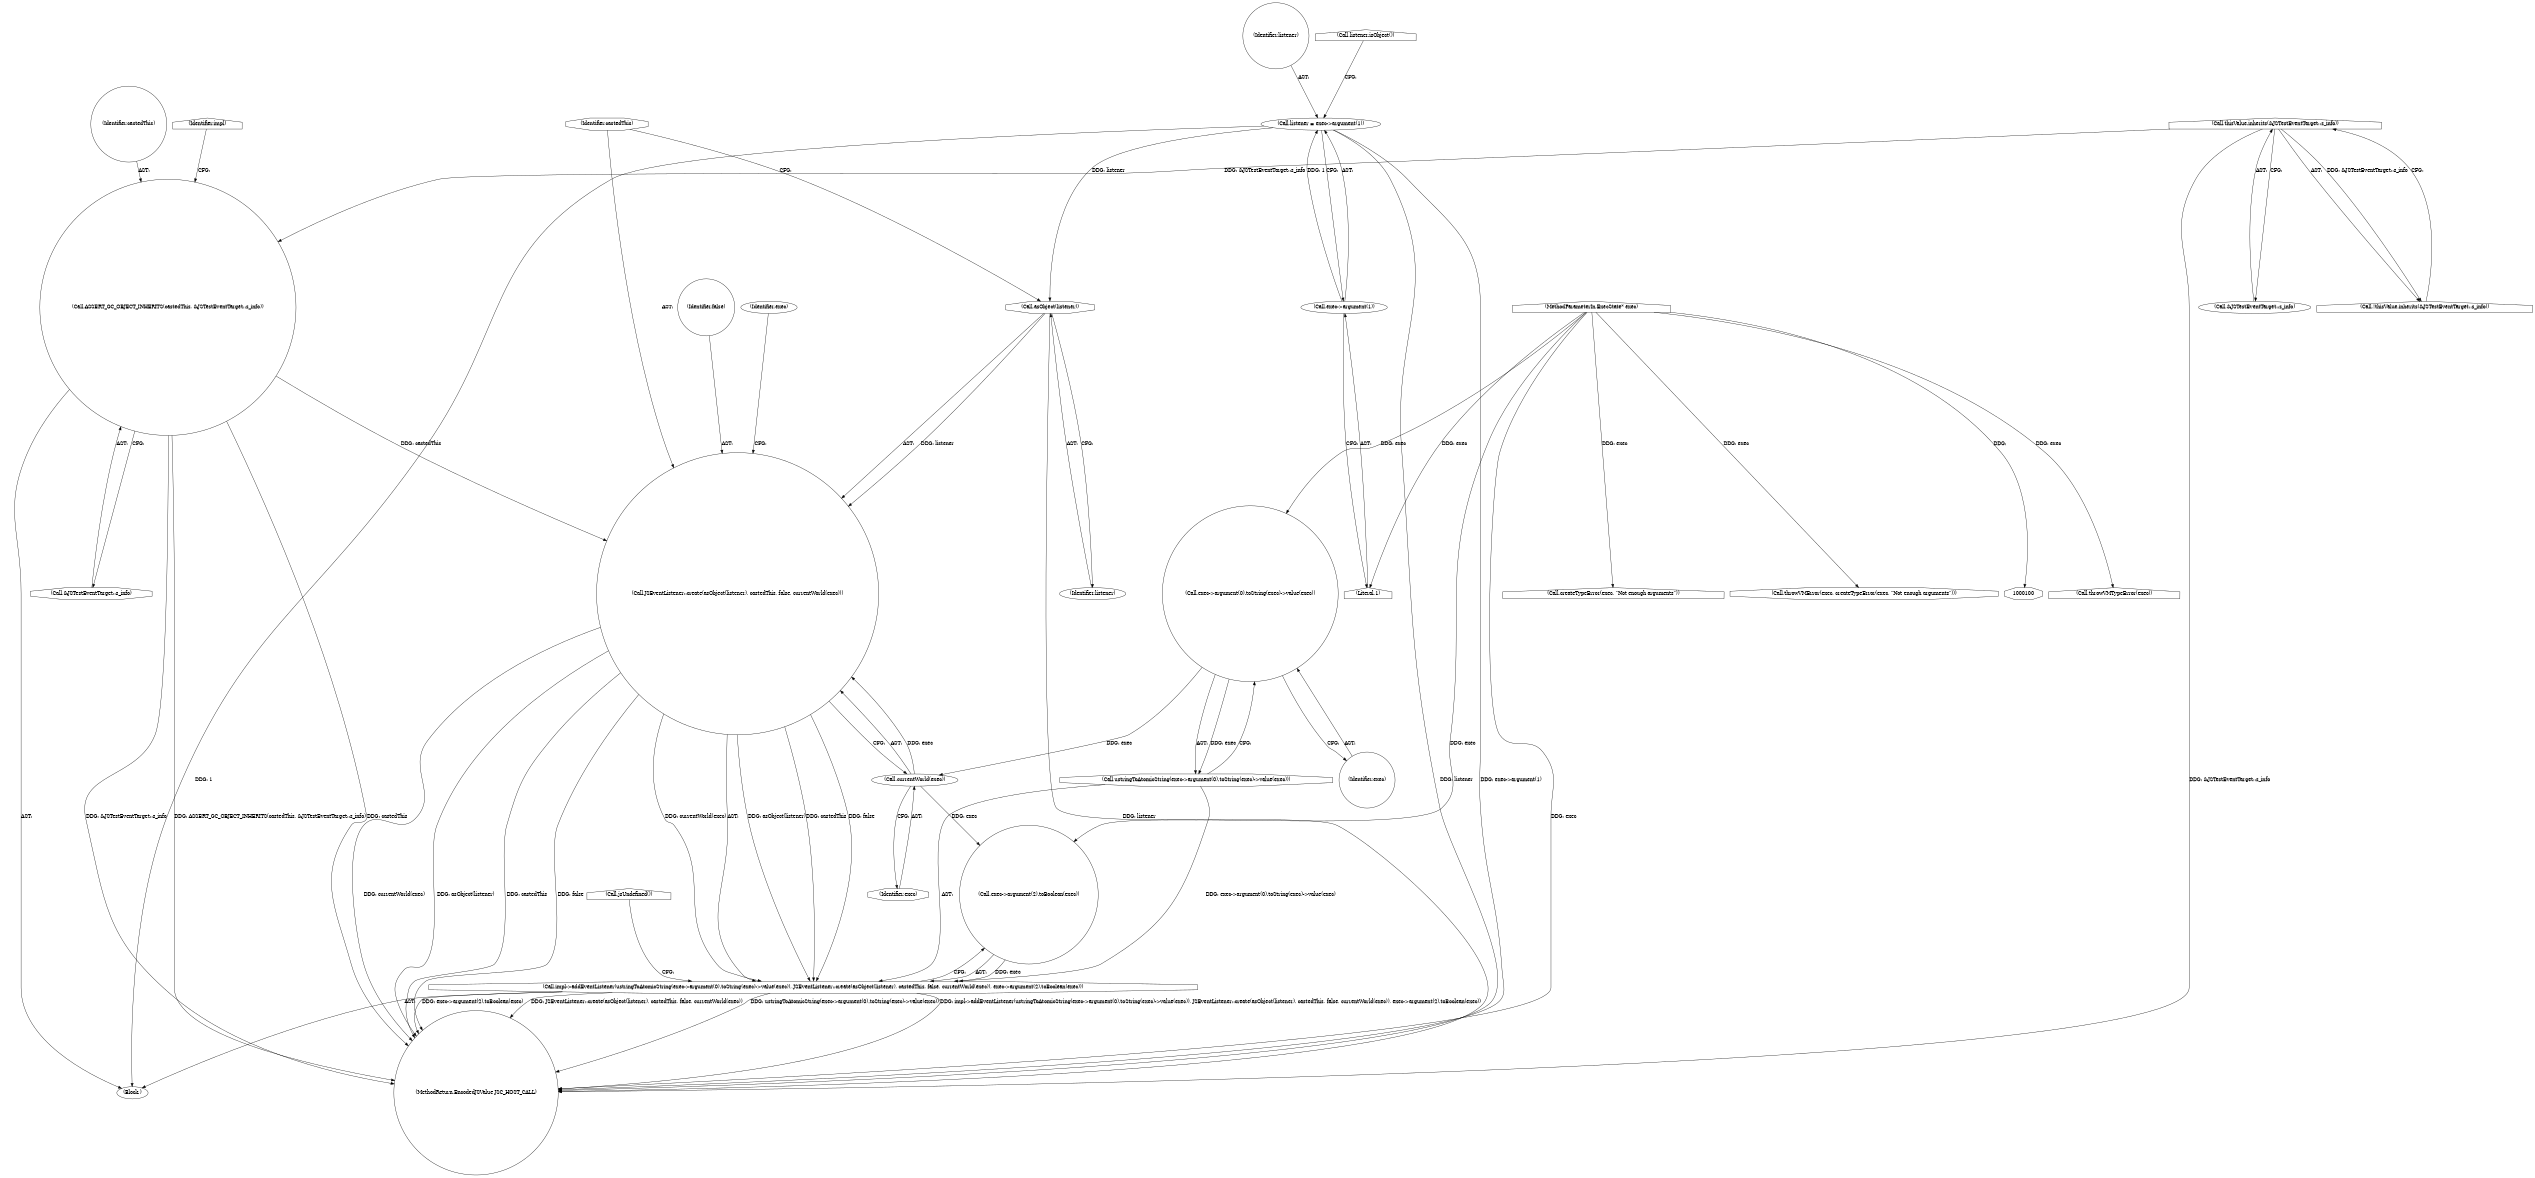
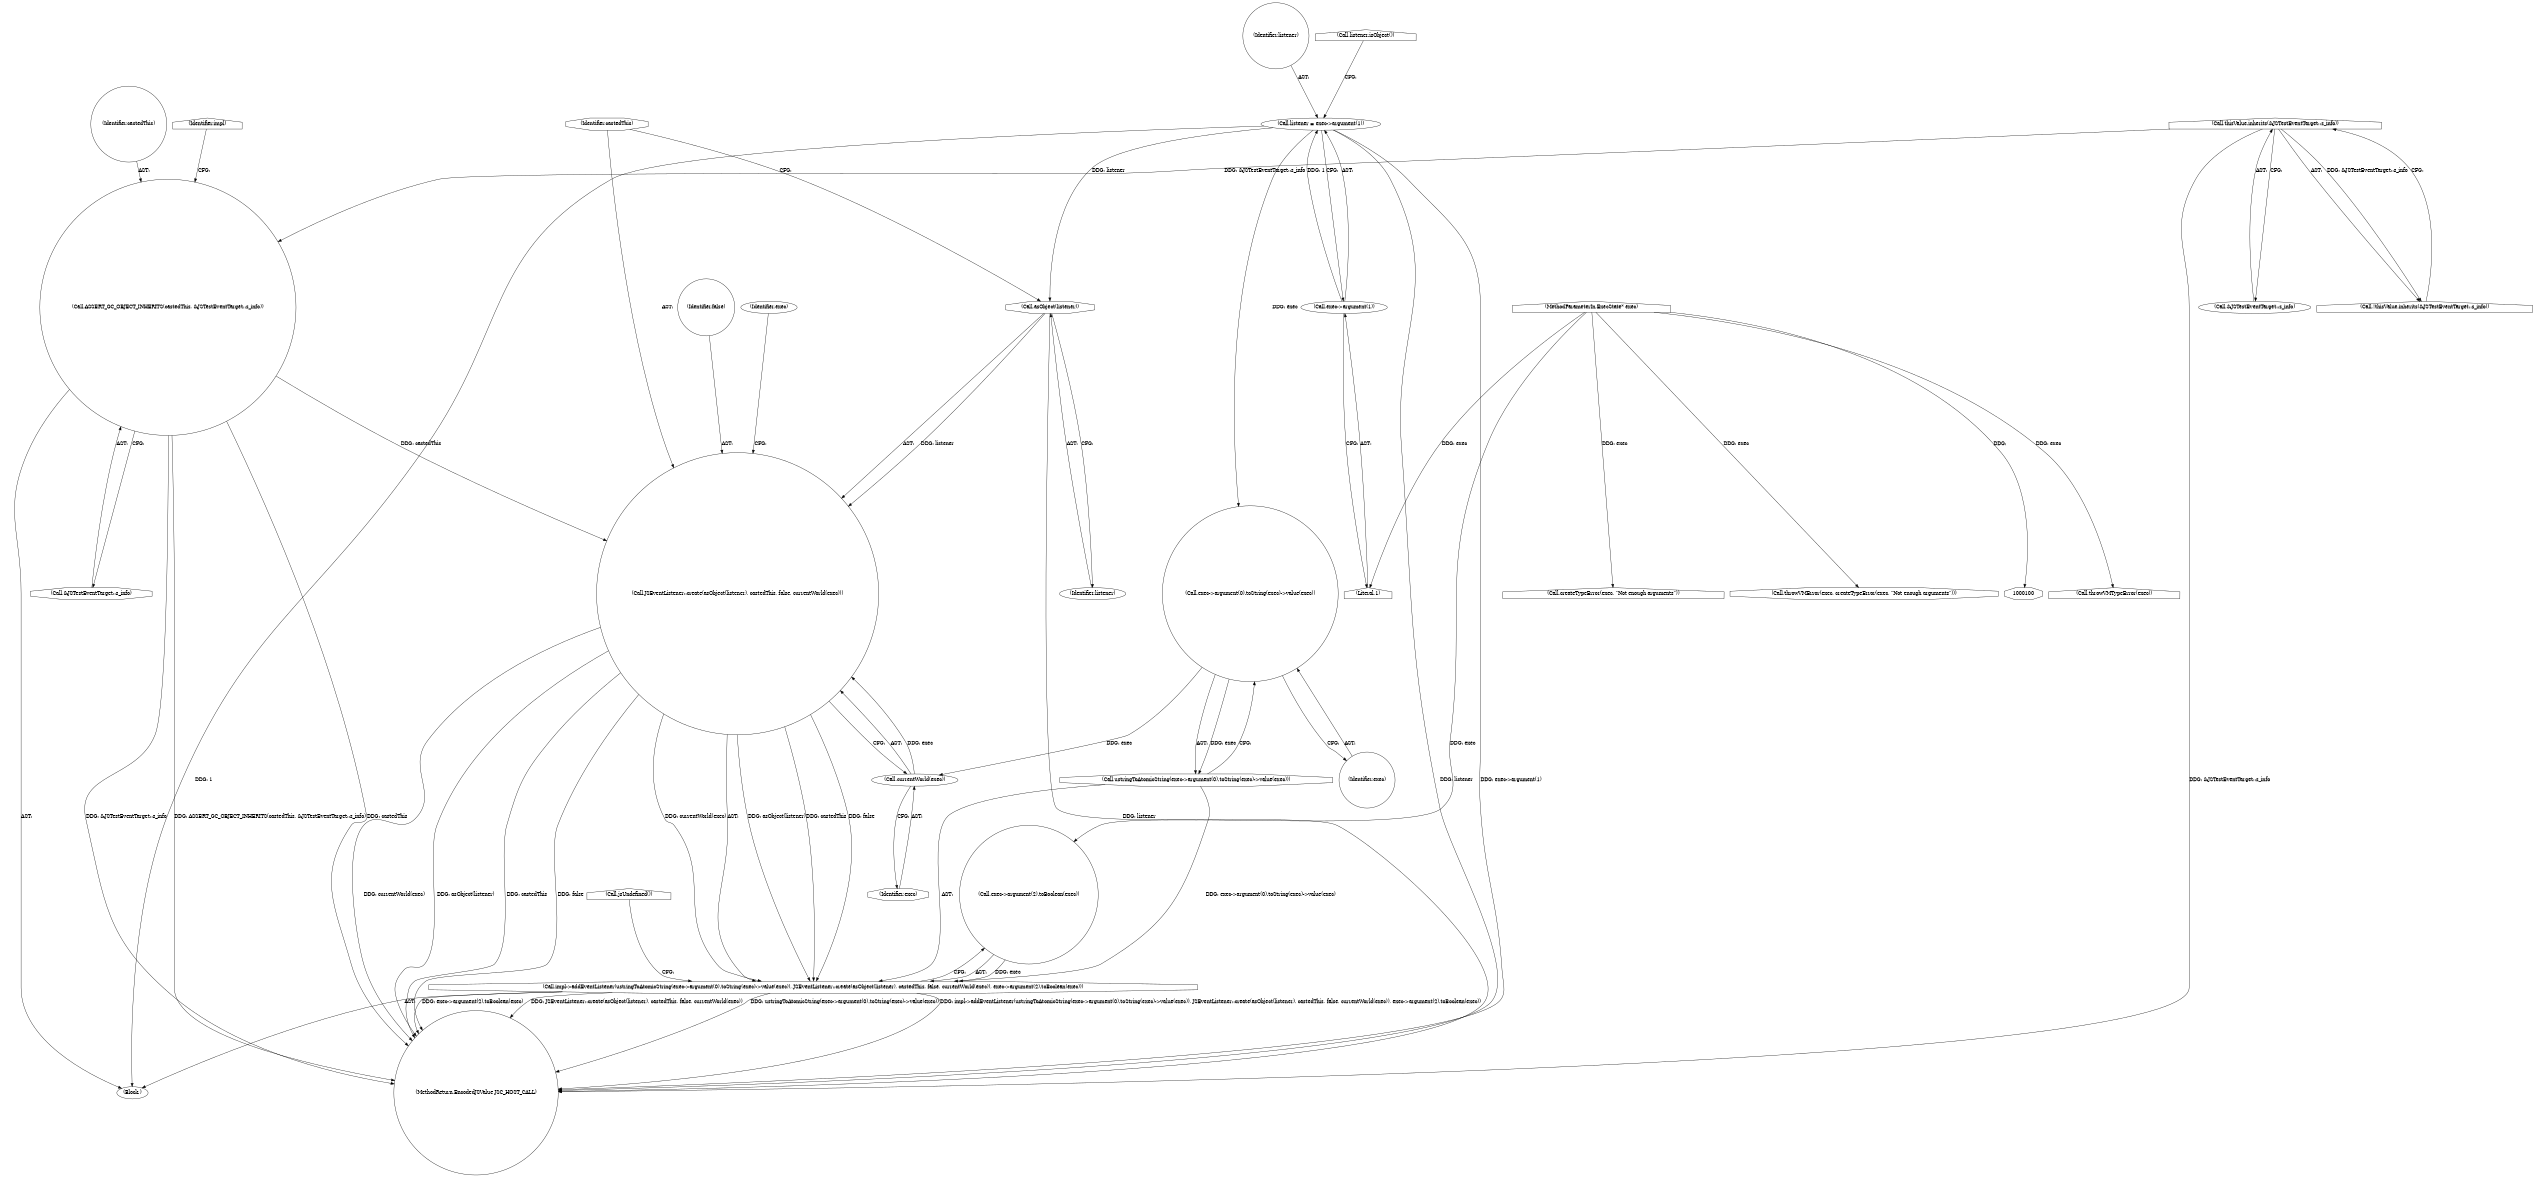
edge "(MethodParameterIn,ExecState* exec)" -> "(Call,exec->argument(0).toString(exec)->value(exec))": now "(Call,listener = exec->argument(1))" -> "(Call,exec->argument(0).toString(exec)->value(exec))"
edge "(Call,currentWorld(exec))" -> "(Call,exec->argument(2).toBoolean(exec))": removed, label "DDG: exec"
edge "(MethodParameterIn,ExecState* exec)" -> "(MethodReturn,EncodedJSValue JSC_HOST_CALL)": removed, label "DDG: exec"
